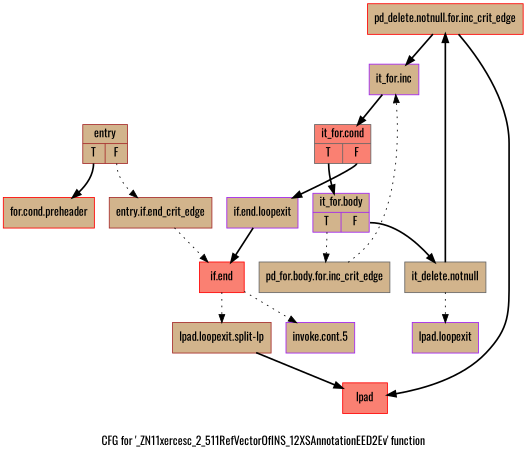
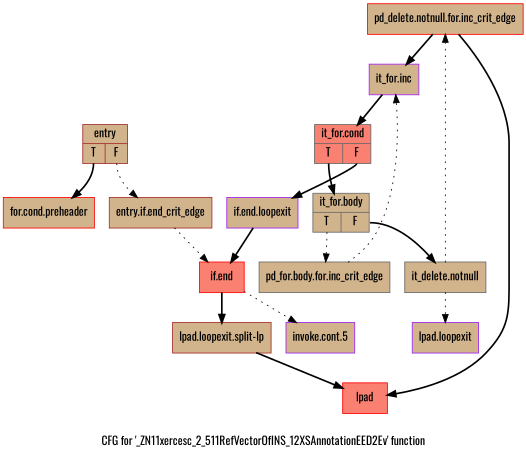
edge "it_delete.notnull" -> "pd_delete.notnull.for.inc_crit_edge": style bold -> dotted
node "it_for.body": color purple -> gray40
edge "if.end" -> "lpad.loopexit.split-lp": style dotted -> bold
